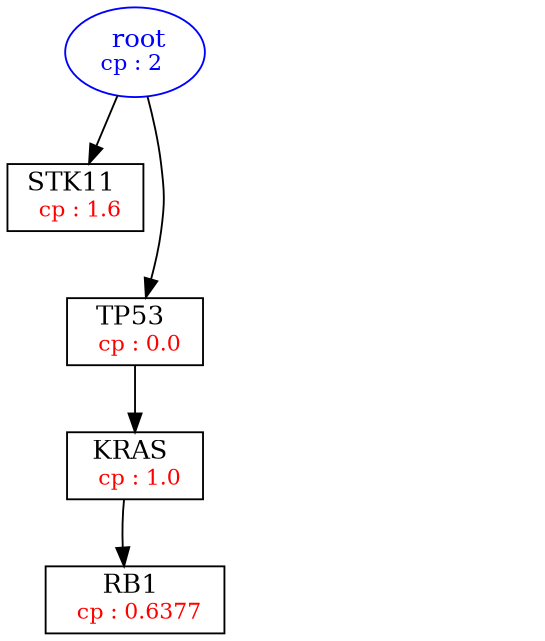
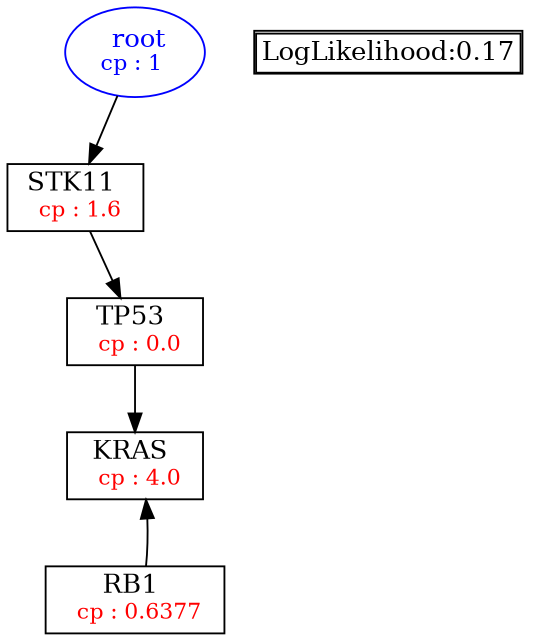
node "LogLikelihood:0.17": added
node "root": text "cp : 2" -> "cp : 1"
edge "root" -> "TP53": now "STK11" -> "TP53"
node "KRAS": text "cp : 1.0" -> "cp : 4.0"
edge "KRAS" -> "RB1": reversed
